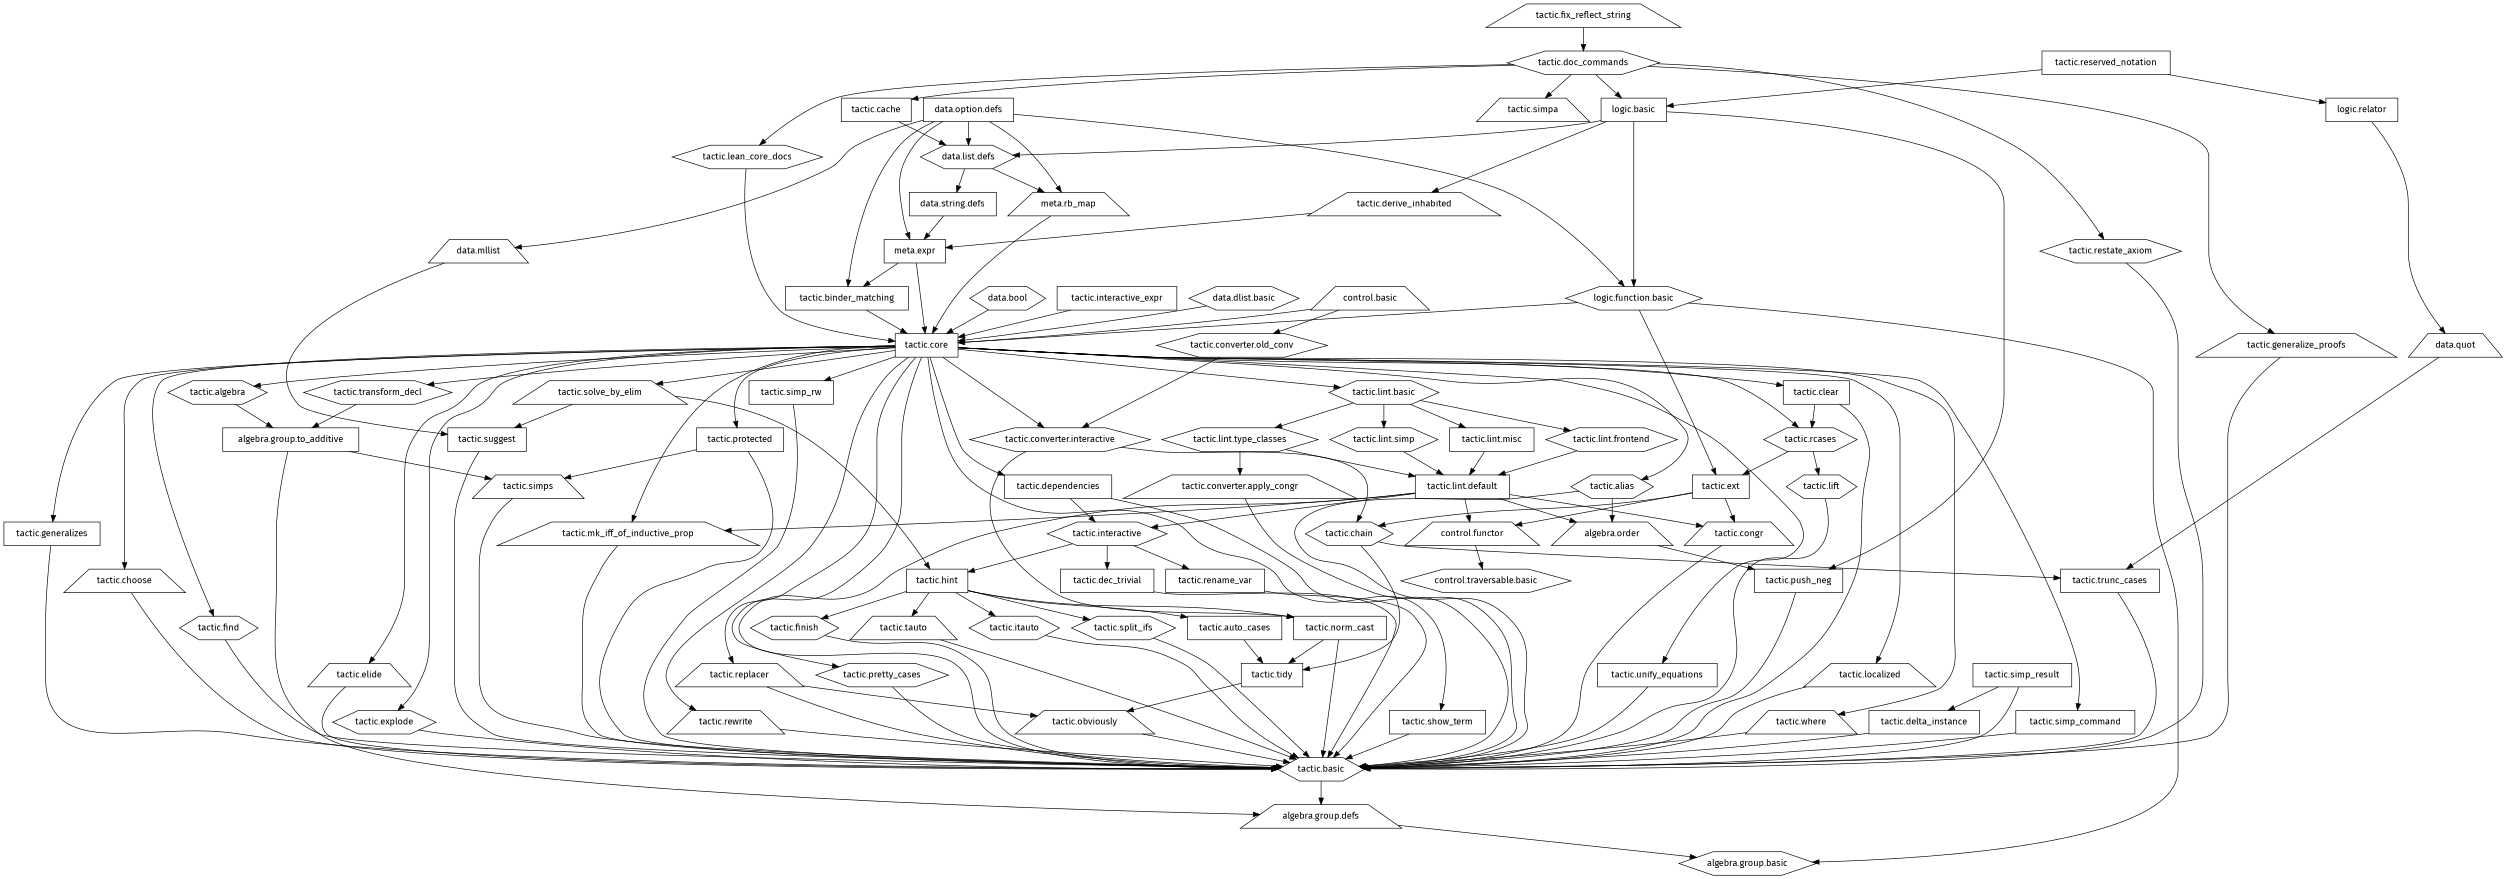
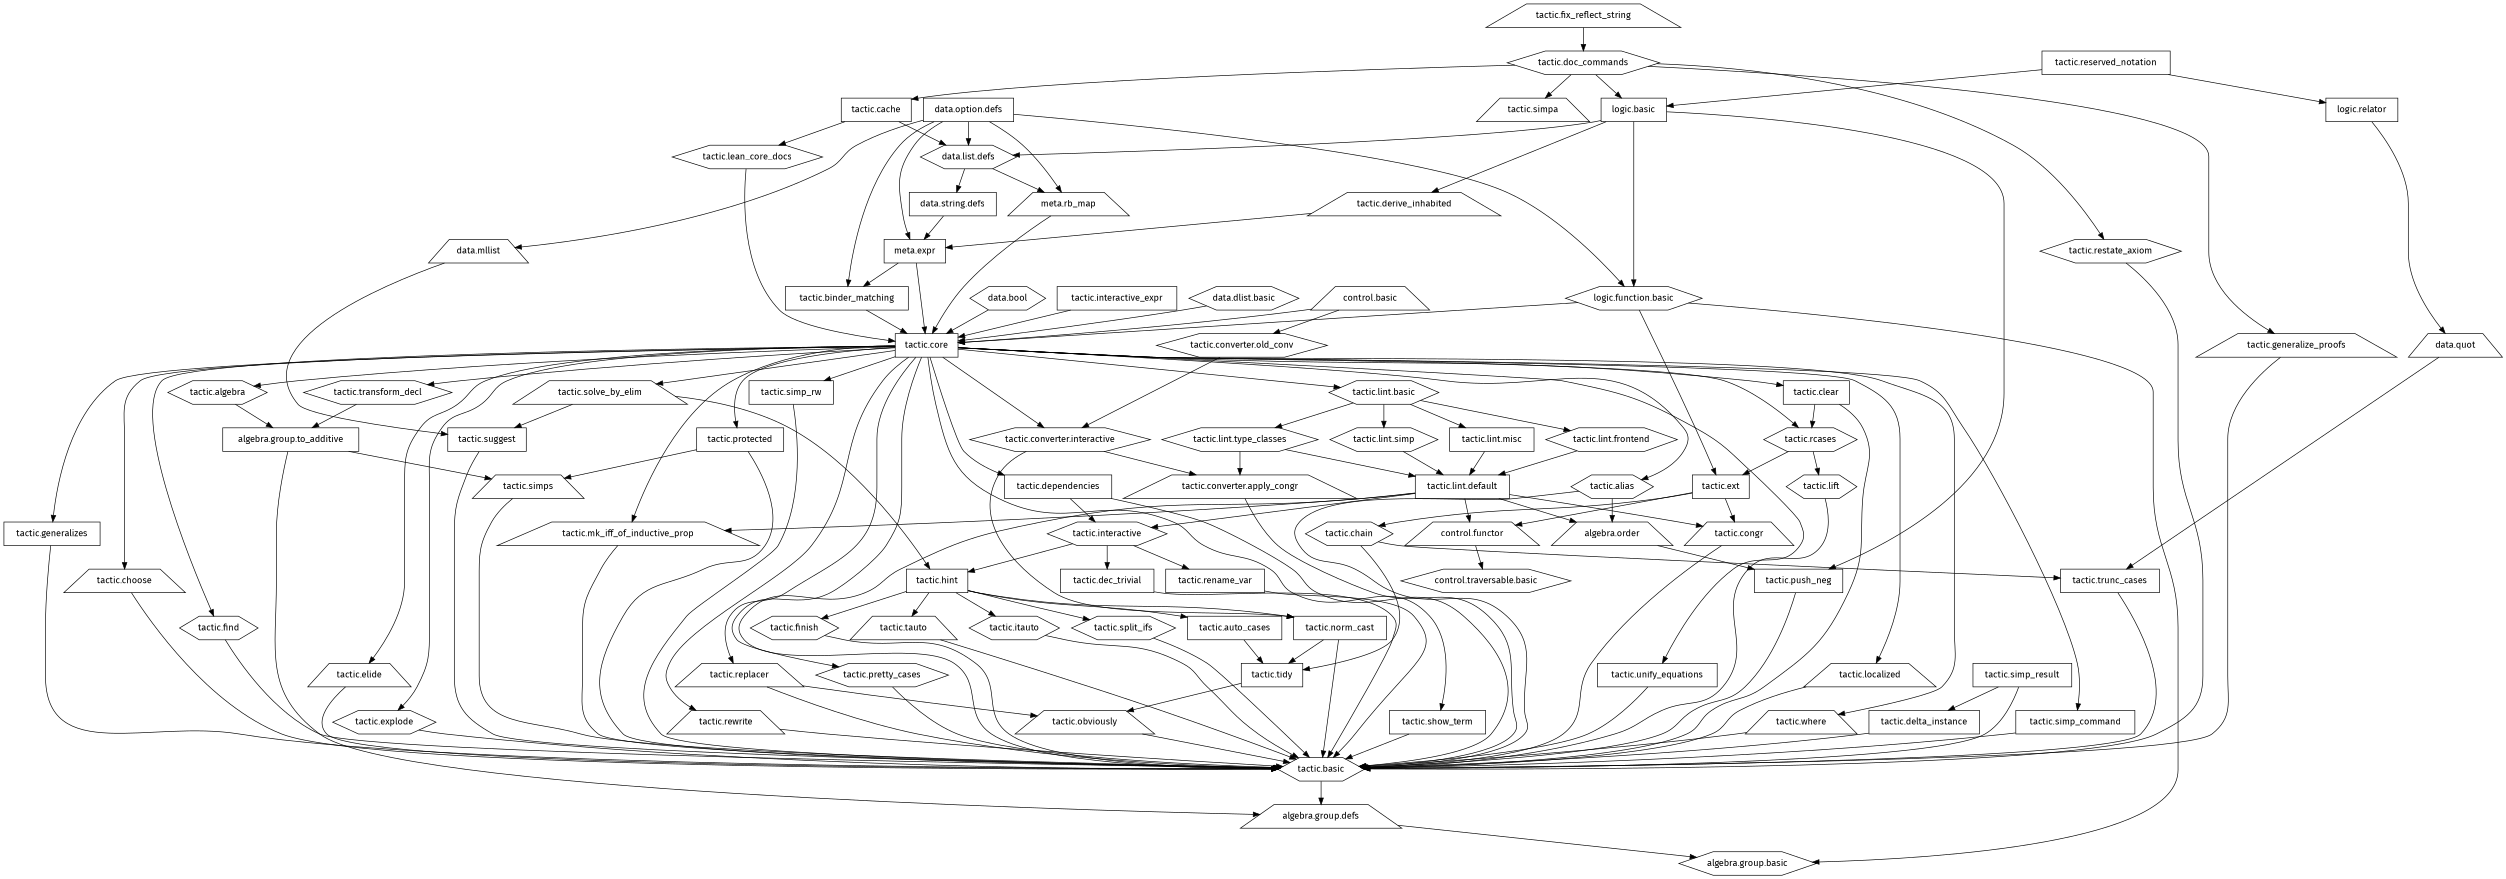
edge "tactic.doc_commands" -> "tactic.lean_core_docs": now "tactic.cache" -> "tactic.lean_core_docs"
edge "tactic.converter.interactive" -> "tactic.chain": now "tactic.converter.interactive" -> "tactic.converter.apply_congr"
